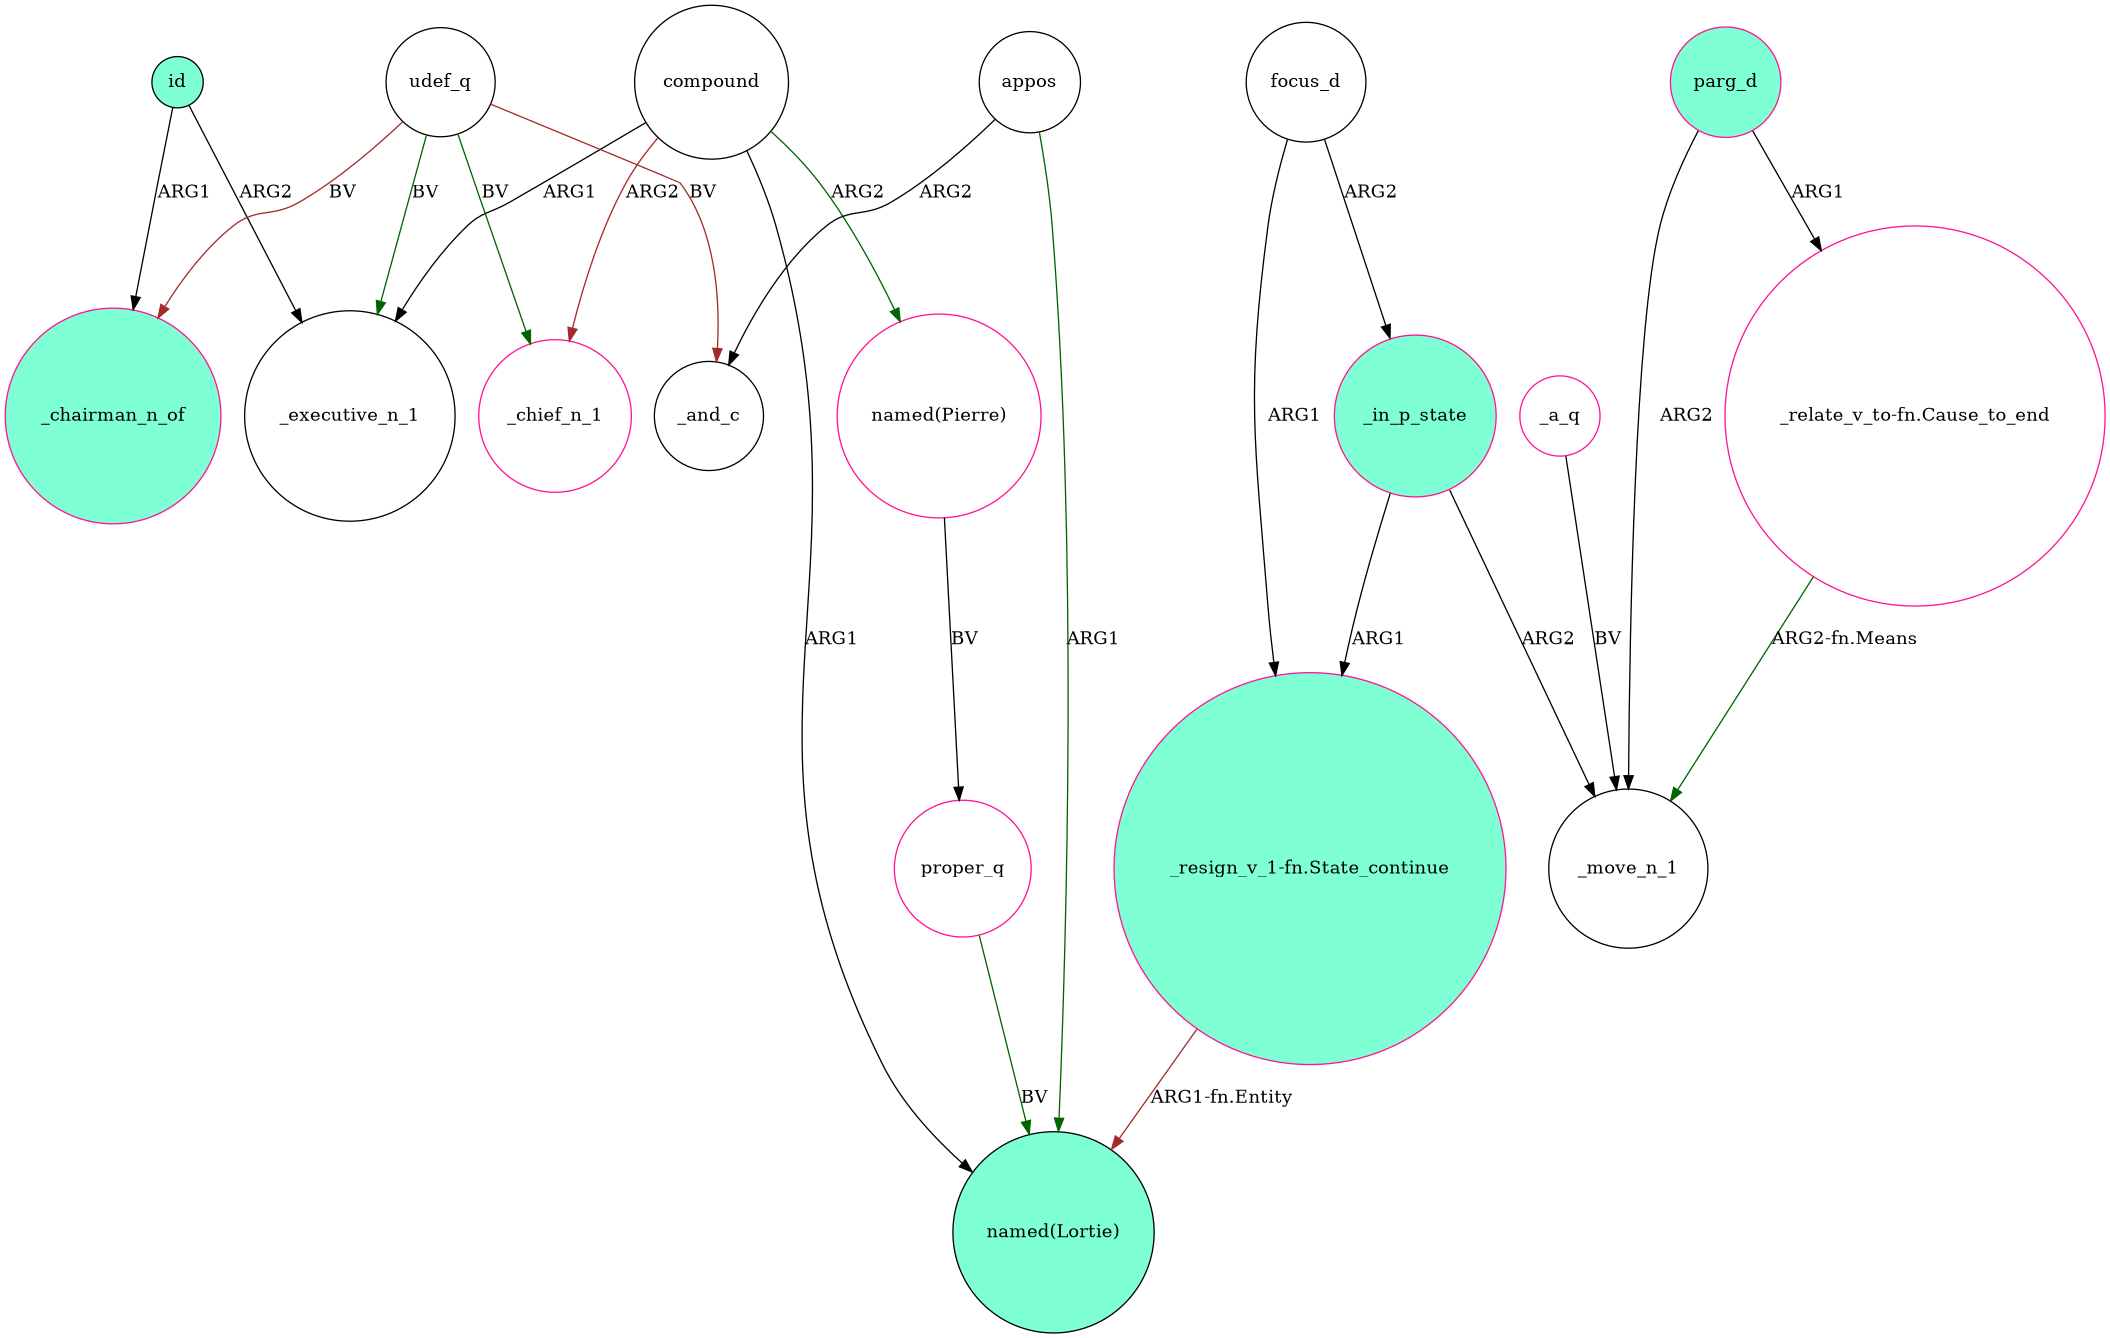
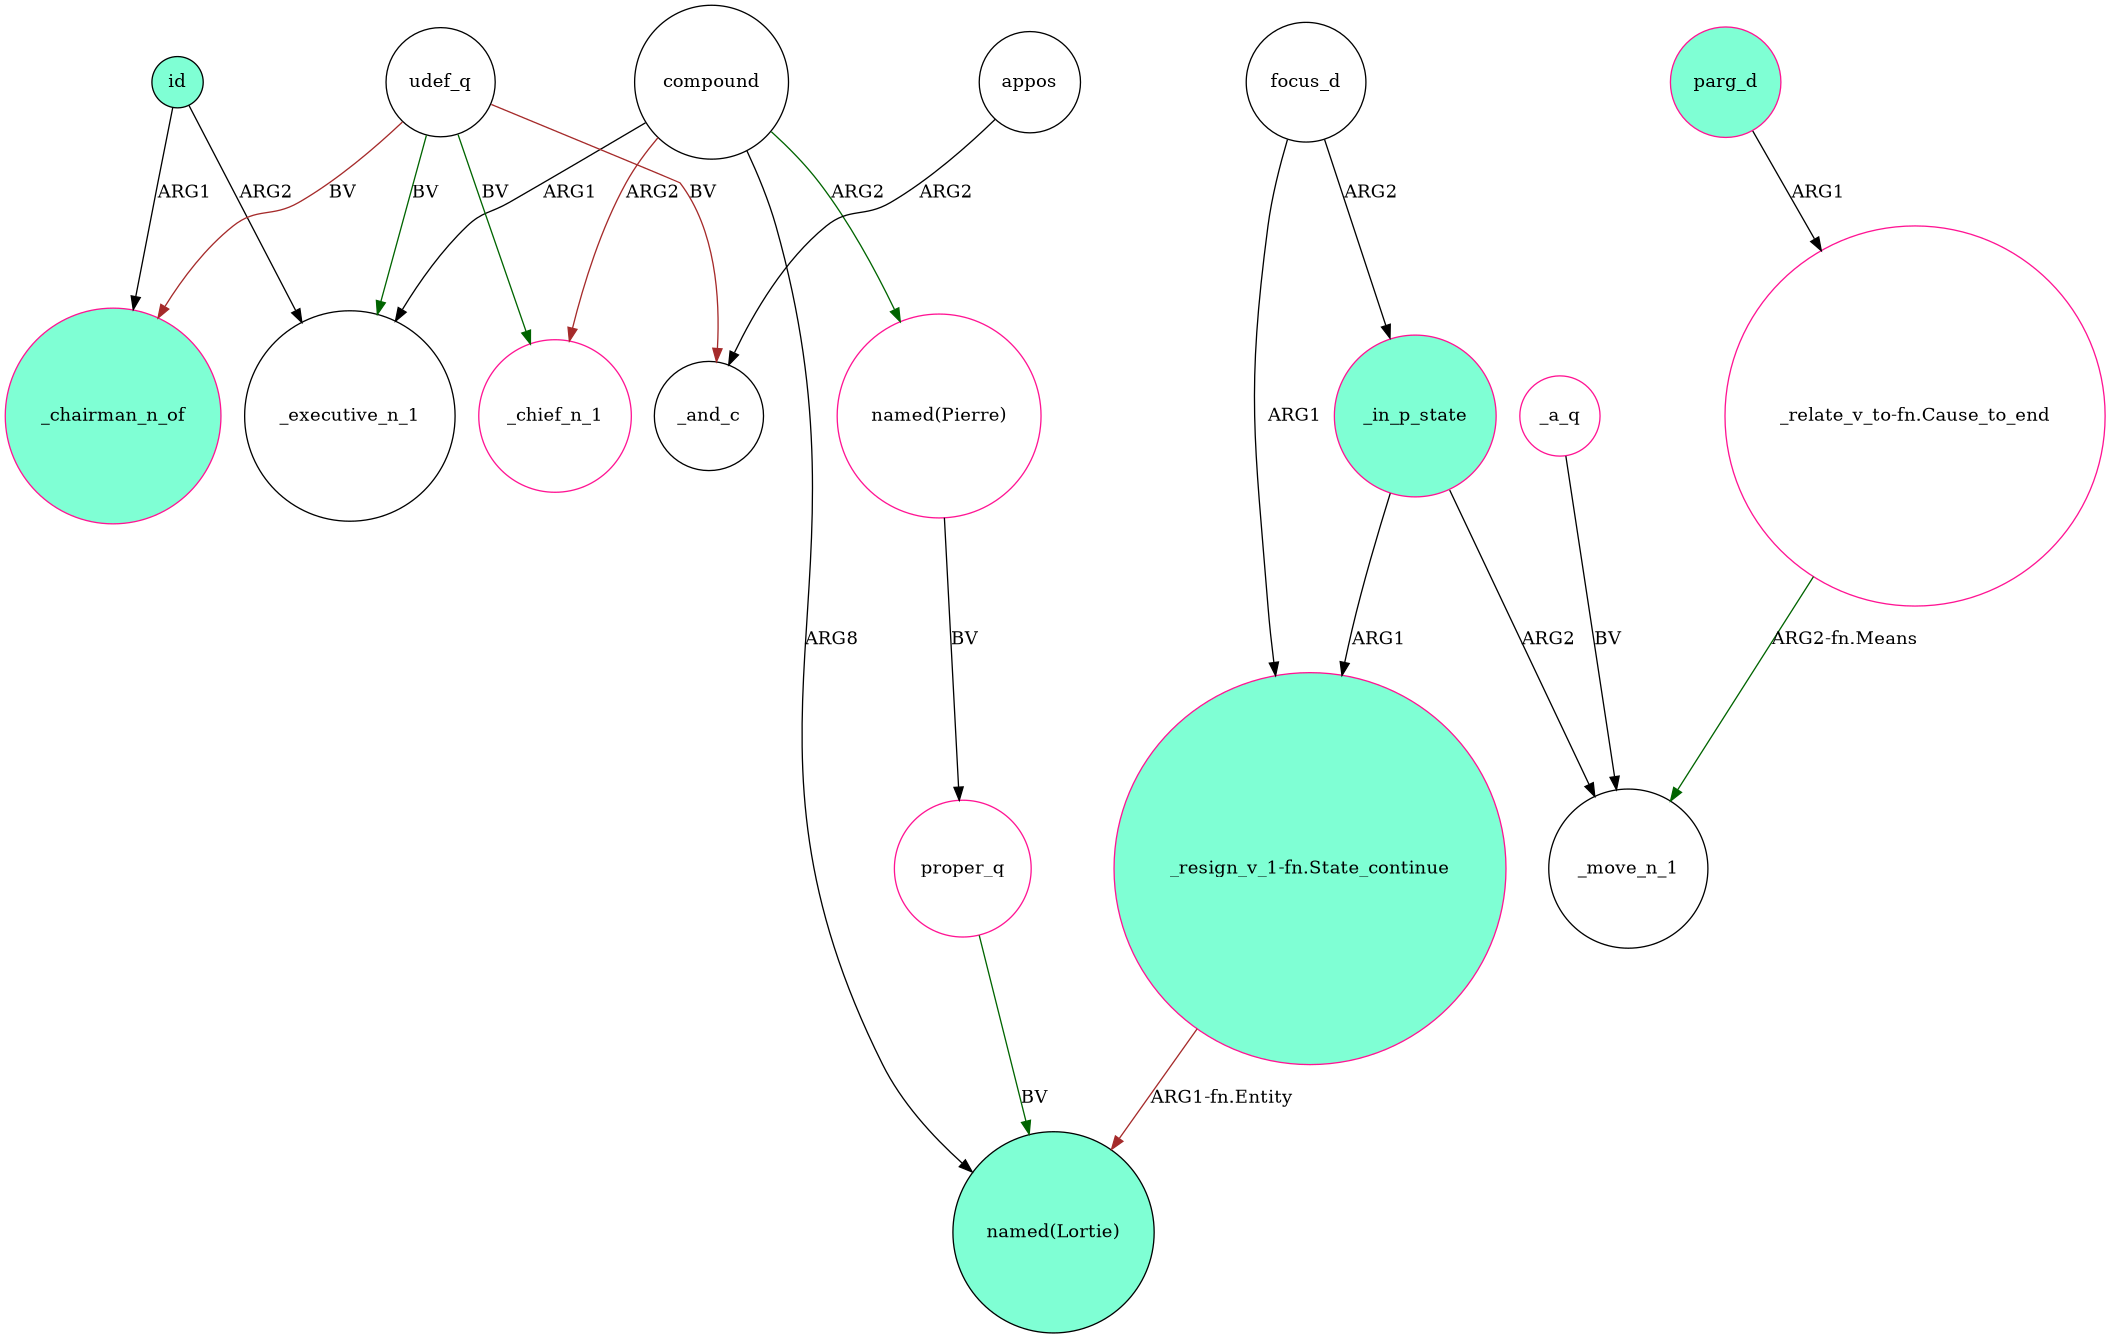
edge "parg_d" -> "_move_n_1": removed, label "ARG2"
edge "appos" -> "named(Lortie)": removed, label "ARG1"
edge "compound" -> "named(Lortie)": label "ARG1" -> "ARG8"
